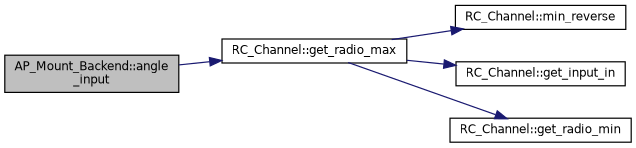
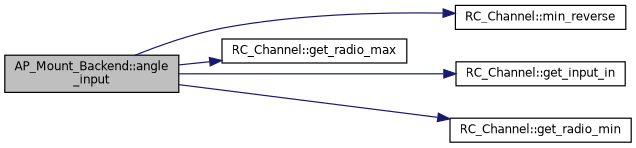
edge "RC_Channel::get_radio_max" -> "RC_Channel::min_reverse": now "AP_Mount_Backend::angle _input" -> "RC_Channel::min_reverse"
edge "RC_Channel::get_radio_max" -> "RC_Channel::get_input_in": now "AP_Mount_Backend::angle _input" -> "RC_Channel::get_input_in"
edge "RC_Channel::get_radio_max" -> "RC_Channel::get_radio_min": now "AP_Mount_Backend::angle _input" -> "RC_Channel::get_radio_min"
